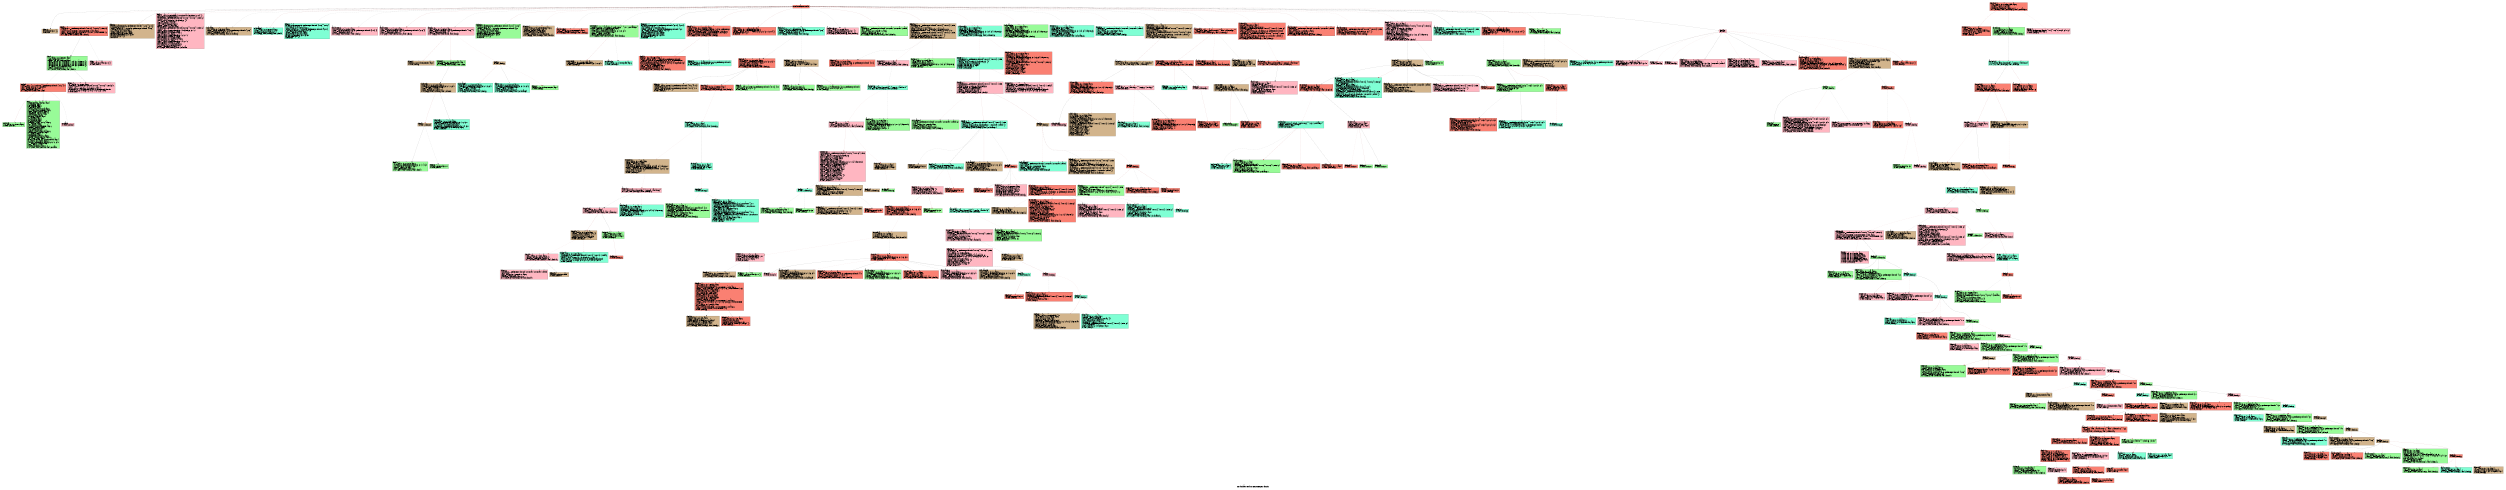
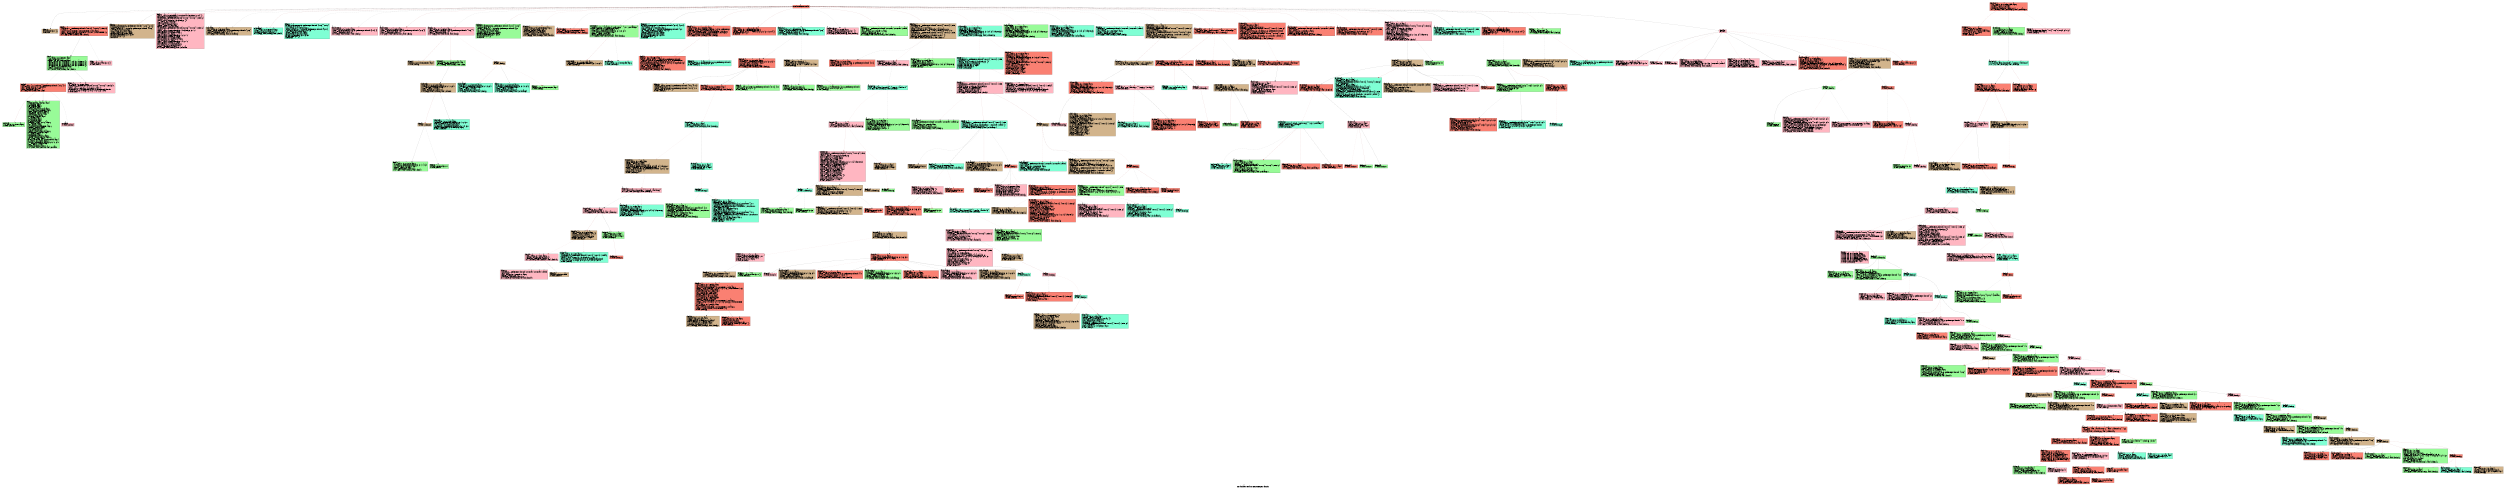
node "if.then134:": text "%47 = load i8*, i8** %zVal, align 8" -> "%47 = load i8*, i8** %const, align 8"
node "if.then151:": added
